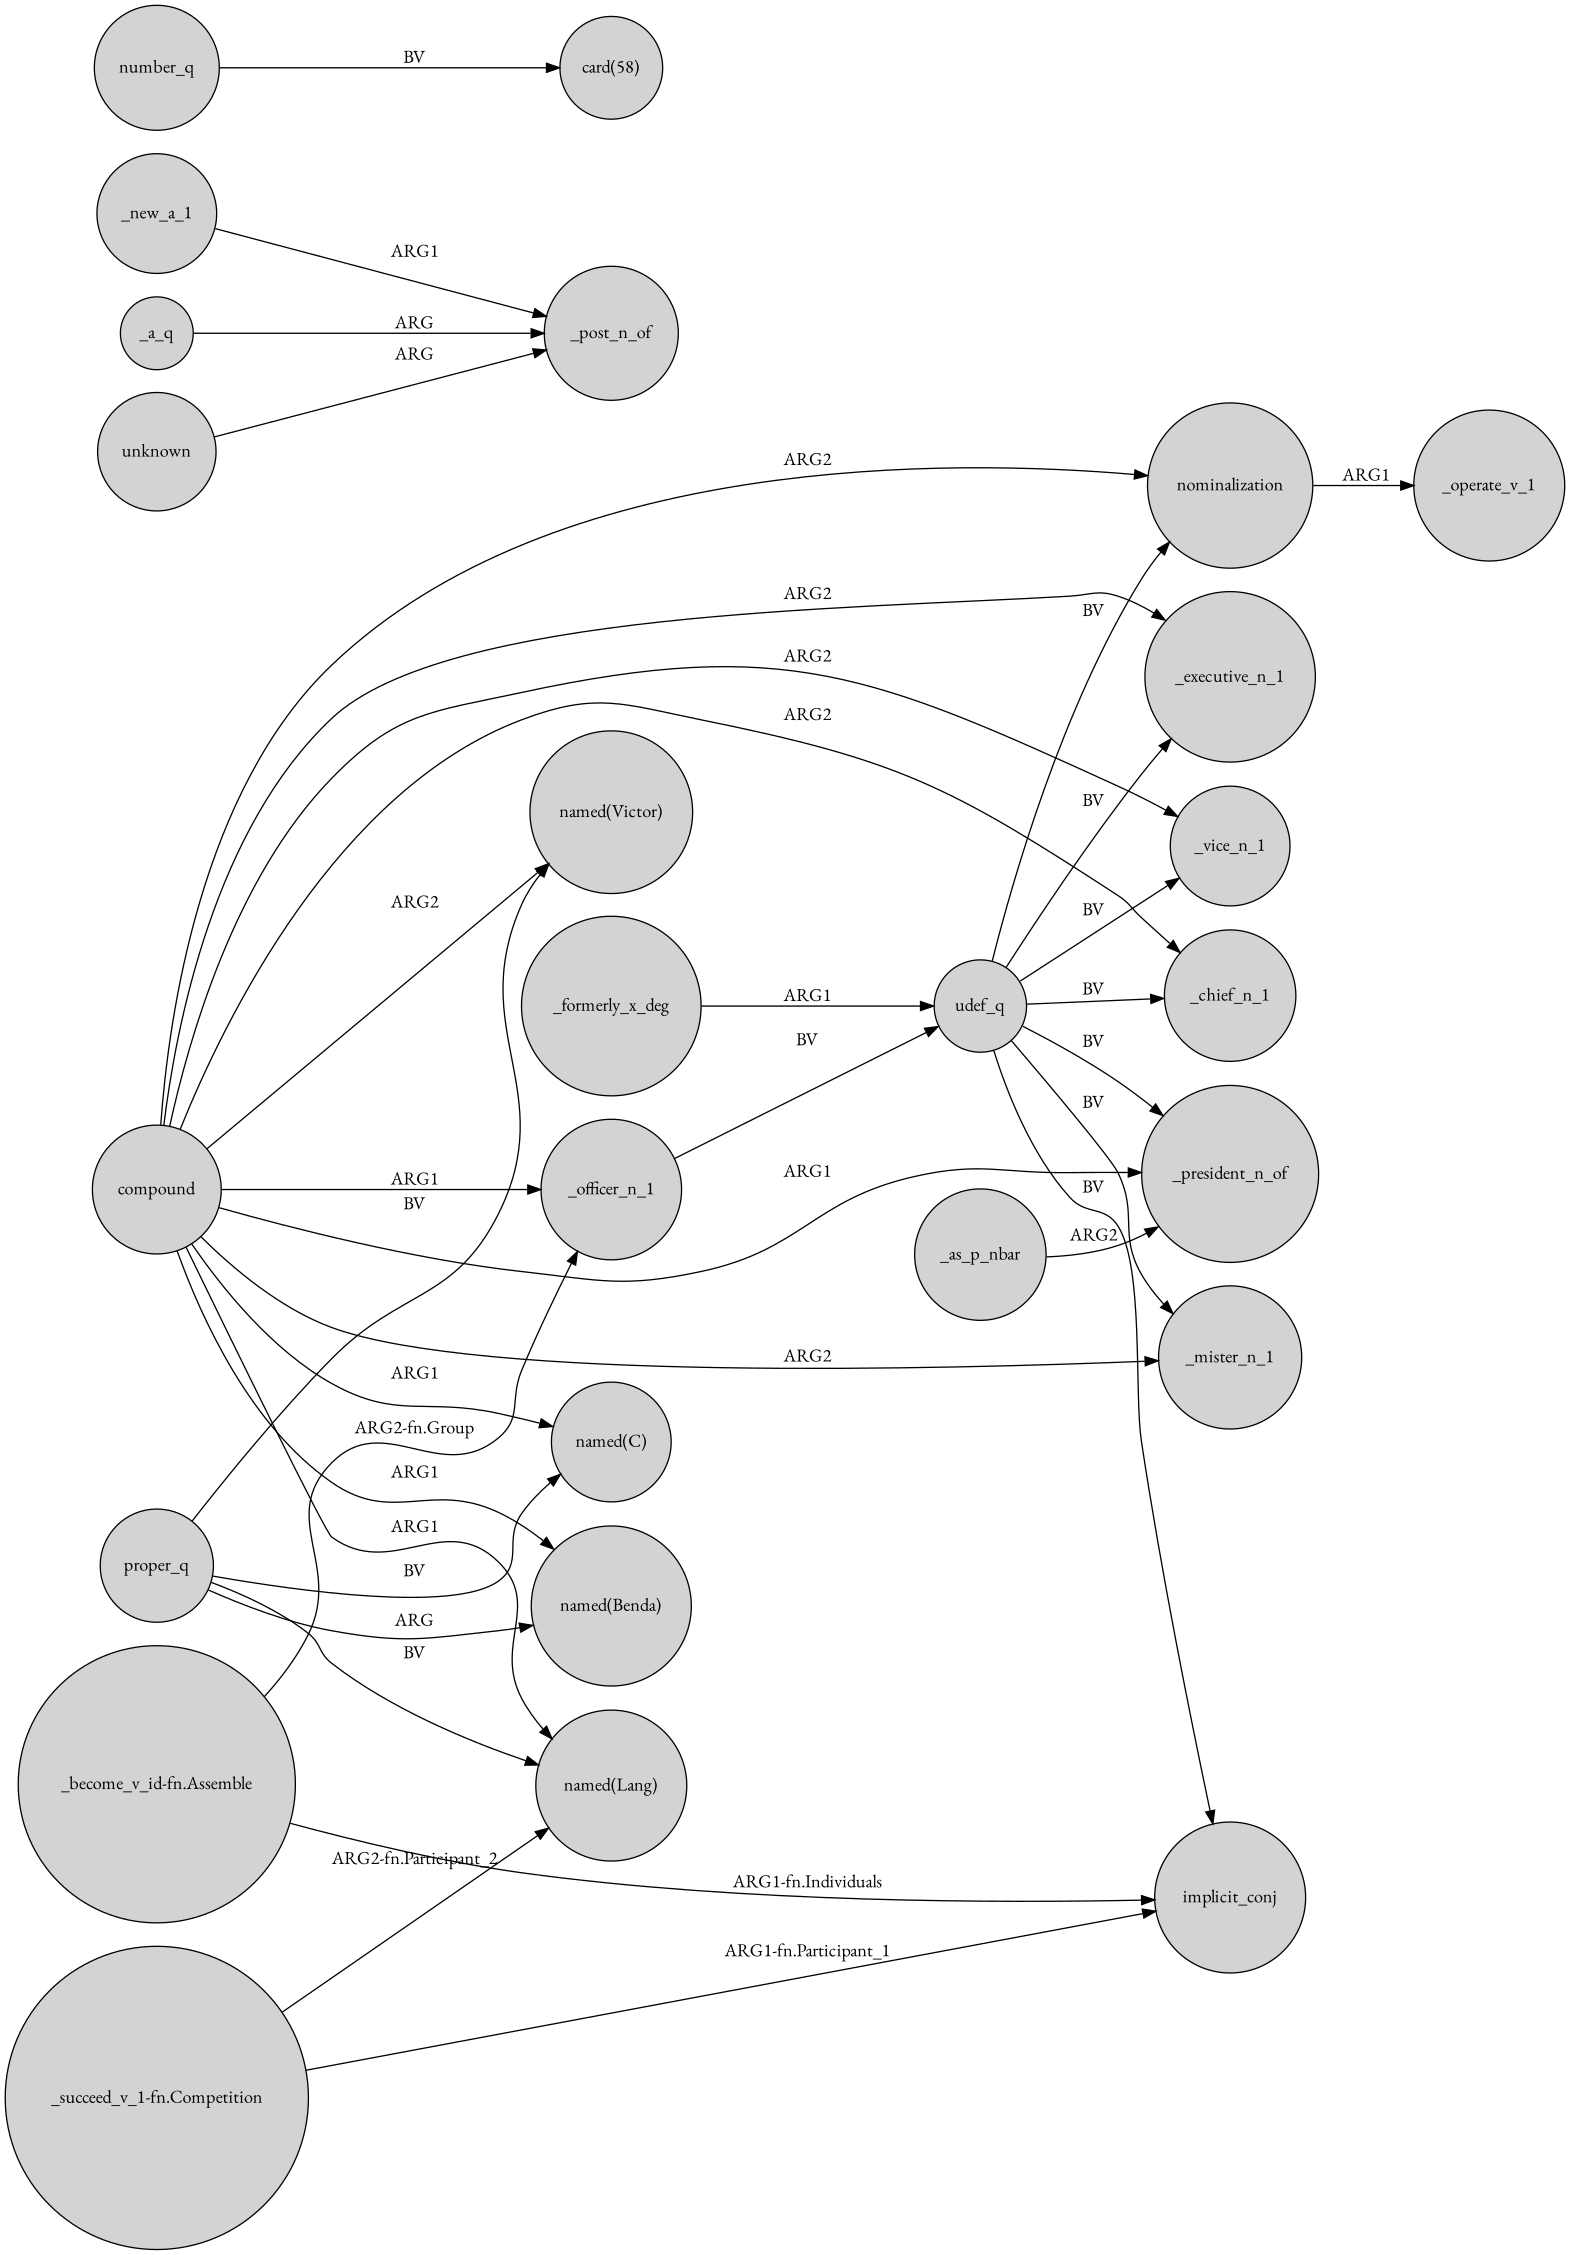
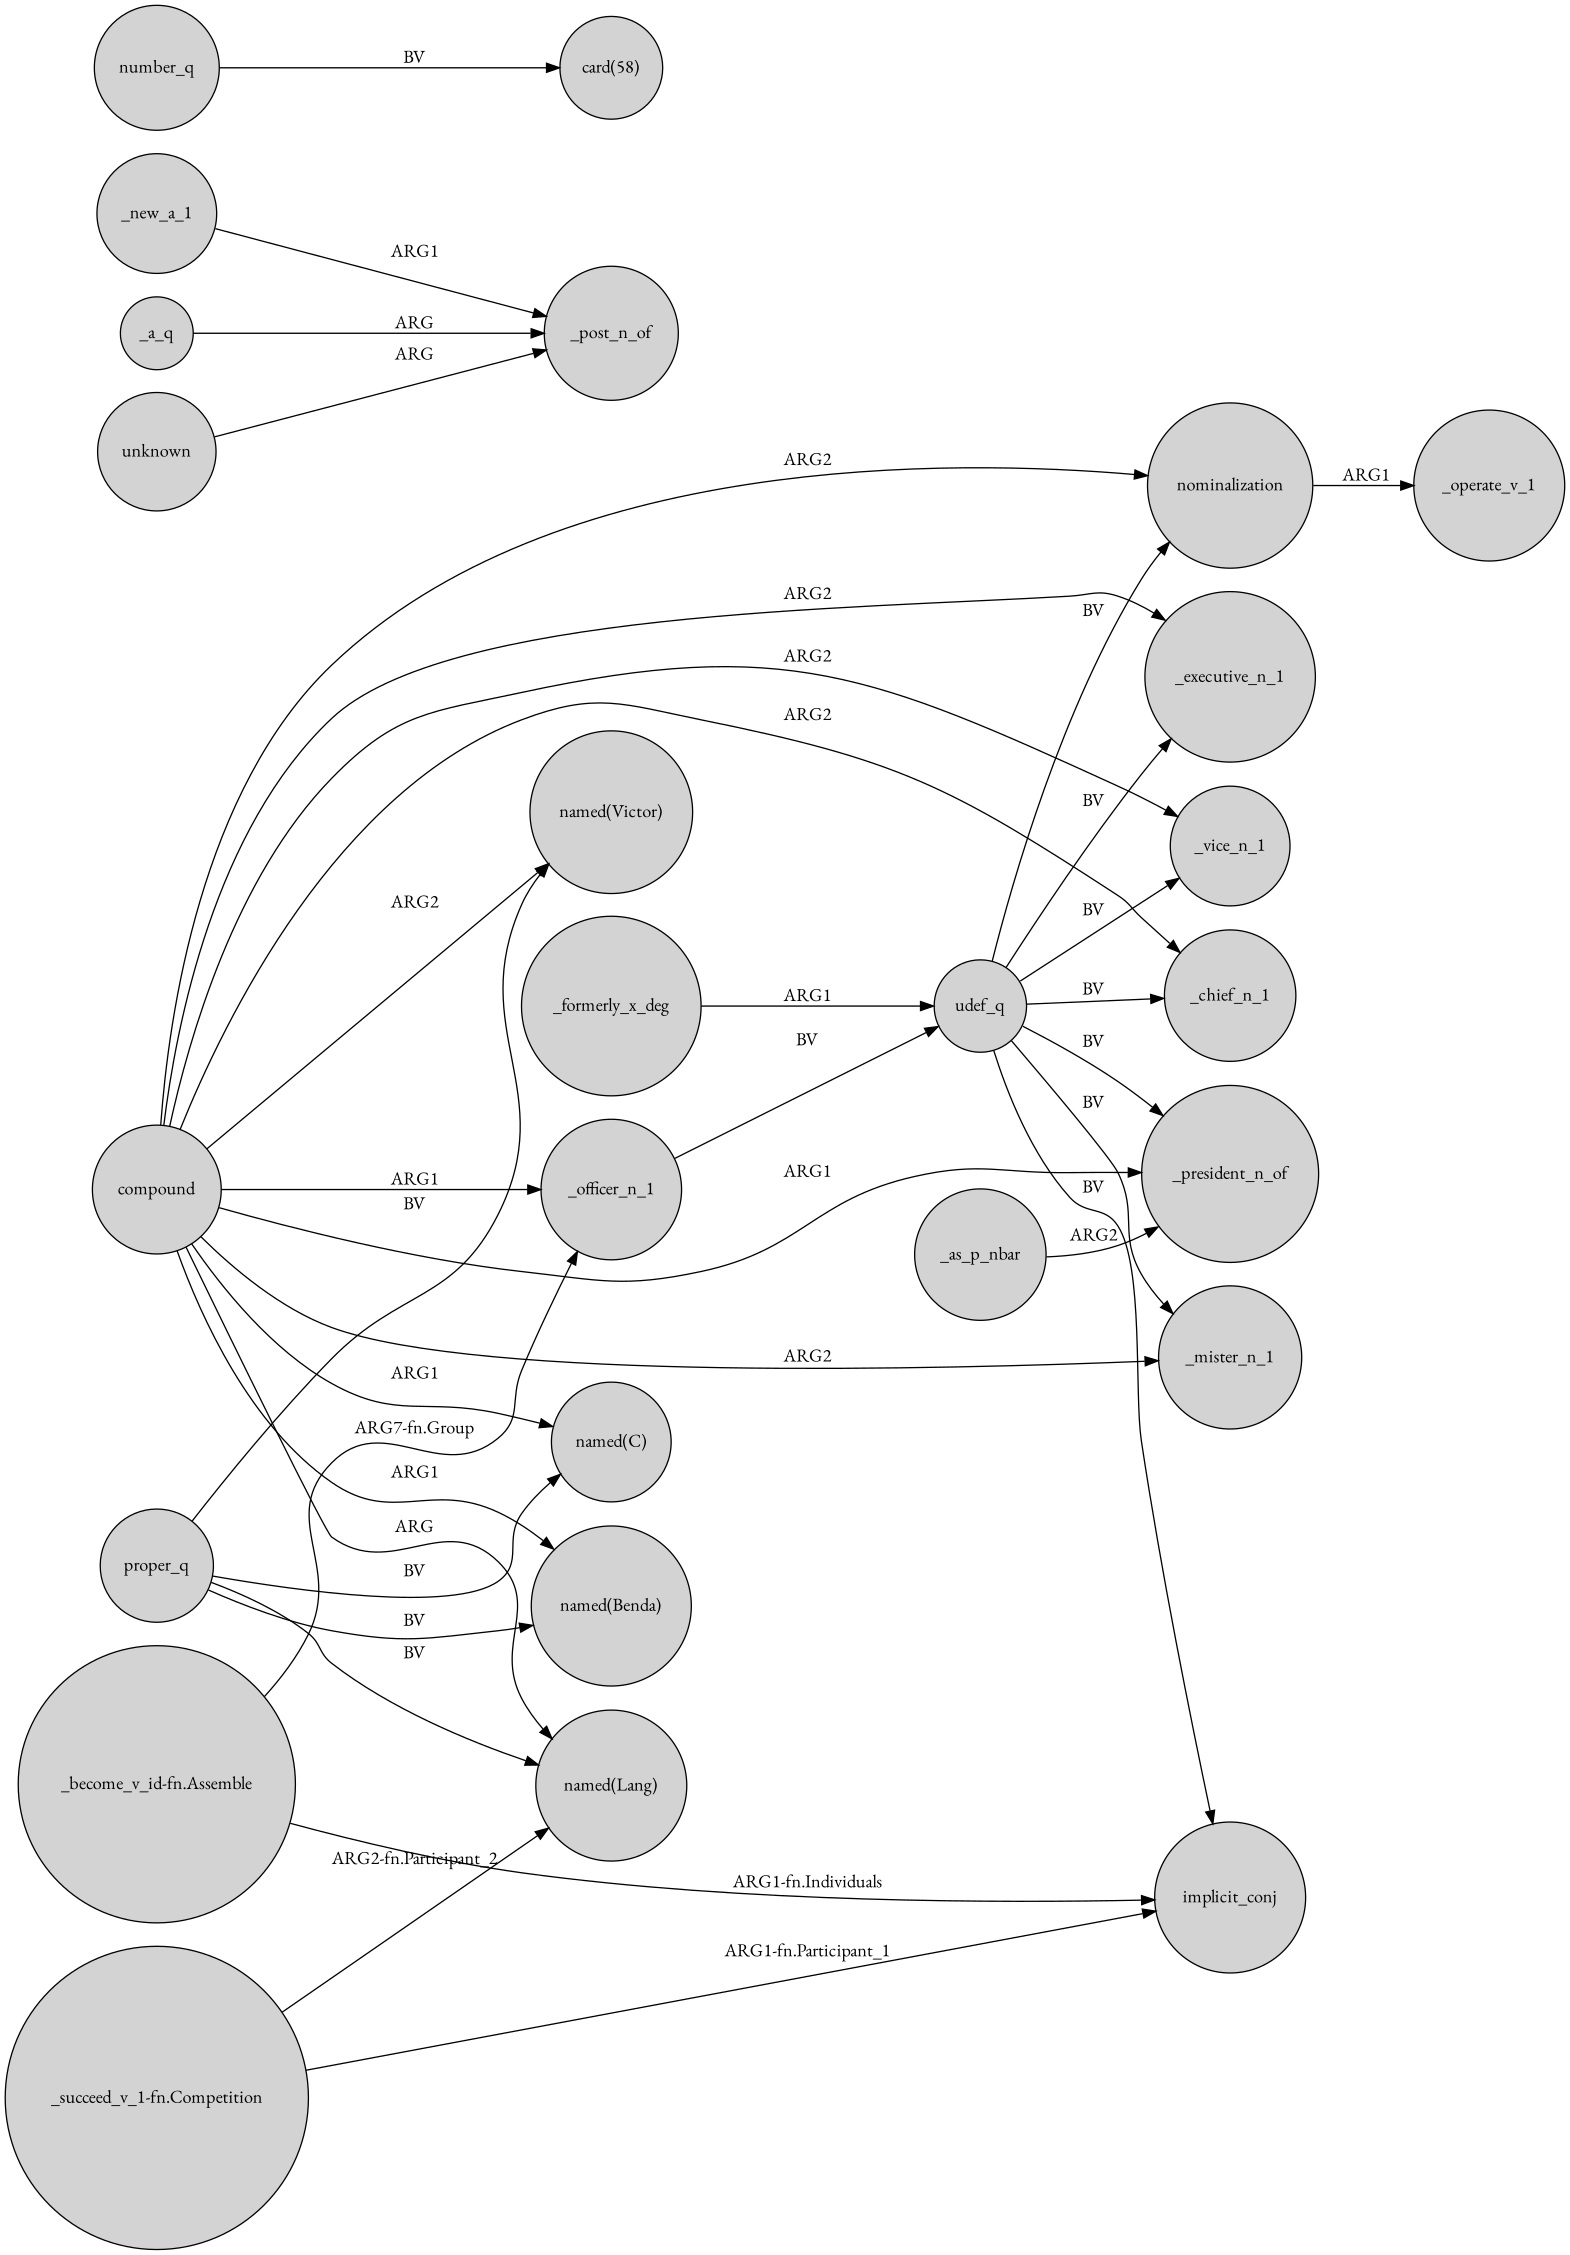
edge "_become_v_id-fn.Assemble" -> "_officer_n_1": label "ARG2-fn.Group" -> "ARG7-fn.Group"
edge "compound" -> "named(Lang)": label "ARG1" -> "ARG"
edge "proper_q" -> "named(Benda)": label "ARG" -> "BV"
